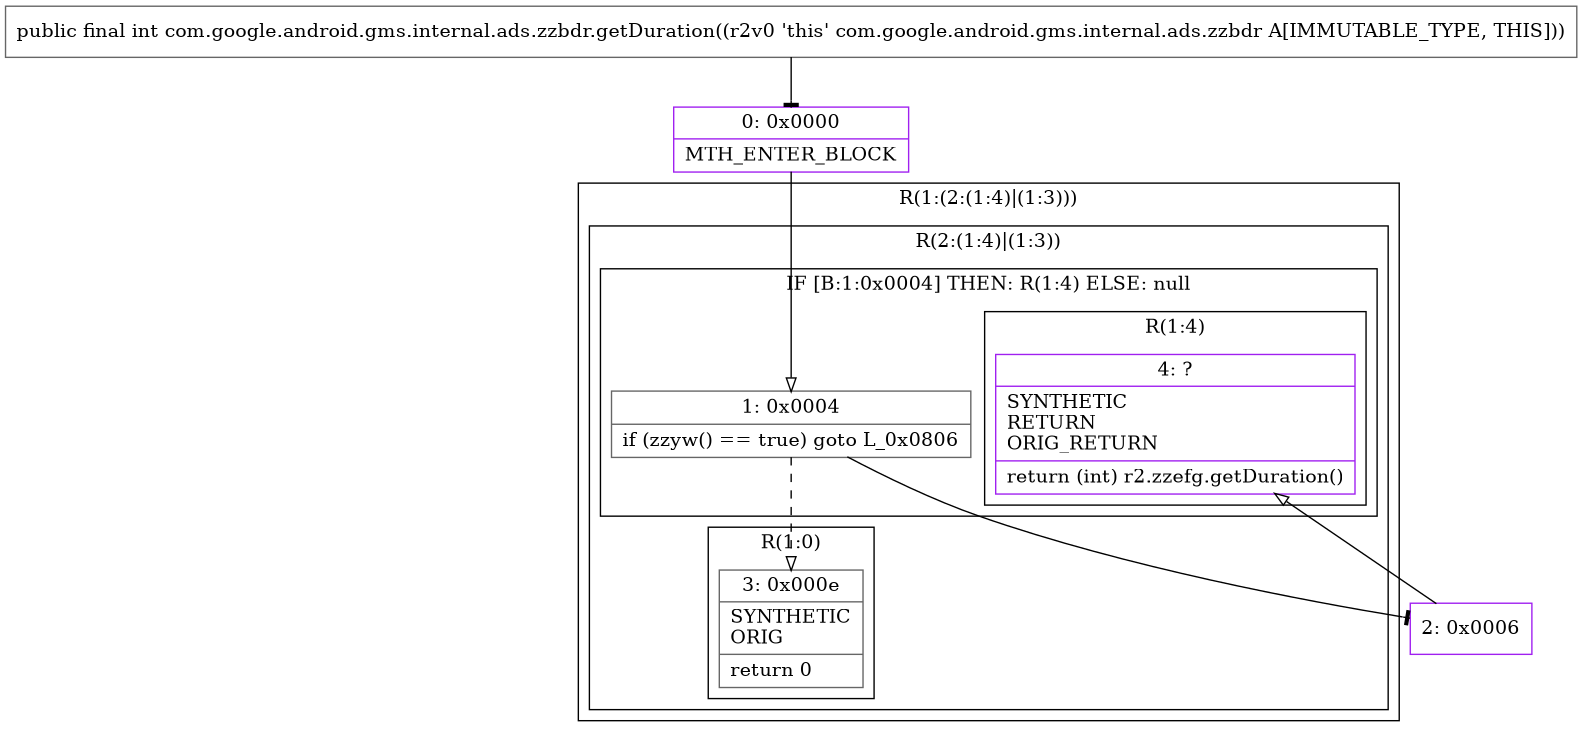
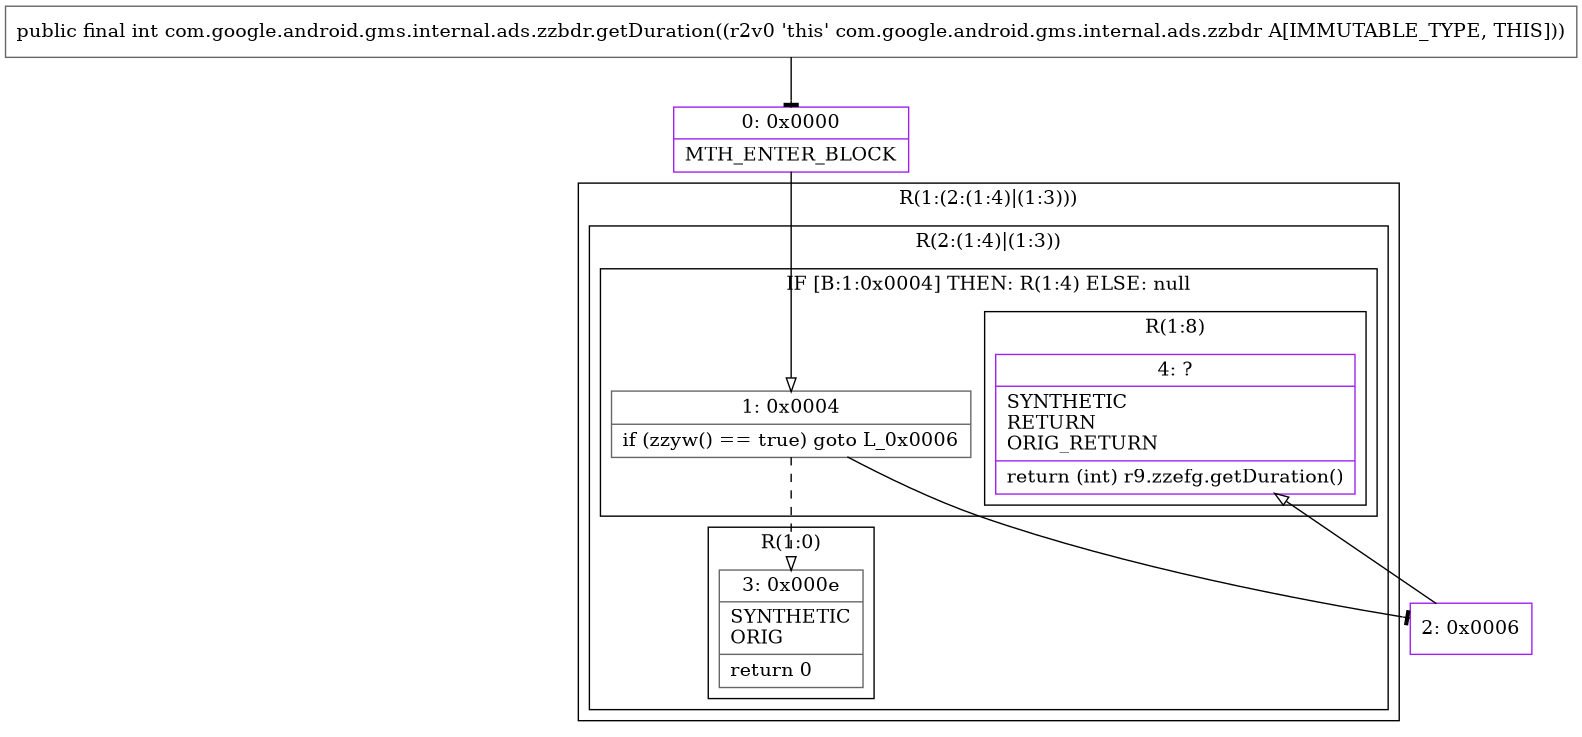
cluster "R(1:4)": label "R(1:4)" -> "R(1:8)"
node "1: 0x0004": text "if (zzyw() == true) goto L_0x0806" -> "if (zzyw() == true) goto L_0x0006"
node "4: ?": text "return (int) r2.zzefg.getDuration()" -> "return (int) r9.zzefg.getDuration()"
